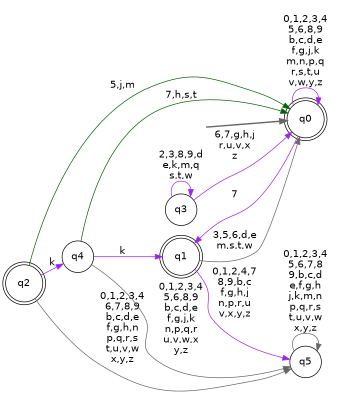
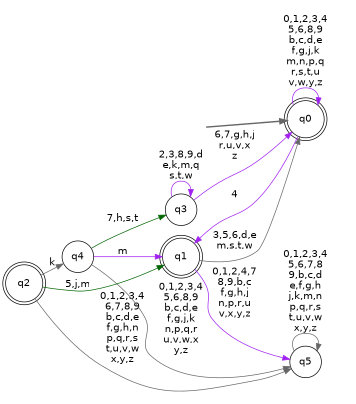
edge "q2" -> "q0": now "q2" -> "q1"
edge "q4" -> "q0": now "q4" -> "q3"
edge "q0" -> "q1": label "7" -> "4"
edge "q4" -> "q1": label "k" -> "m"
edge "q2" -> "q4": color purple -> gray40
